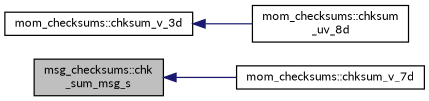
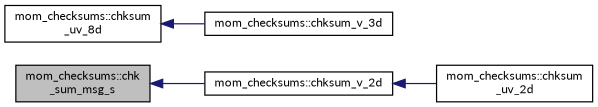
edge "mom_checksums::chksum _uv_8d" -> "mom_checksums::chksum_v_3d": reversed
node "msg_checksums::chk _sum_msg_s": label "msg_checksums::chk _sum_msg_s" -> "mom_checksums::chk _sum_msg_s"
node "mom_checksums::chksum_v_7d": label "mom_checksums::chksum_v_7d" -> "mom_checksums::chksum_v_2d"
node "mom_checksums::chksum _uv_2d": added
